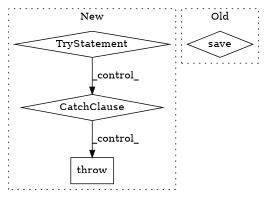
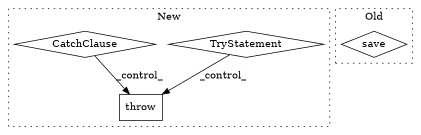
edge "TryStatement" -> "CatchClause": now "TryStatement" -> "throw"
